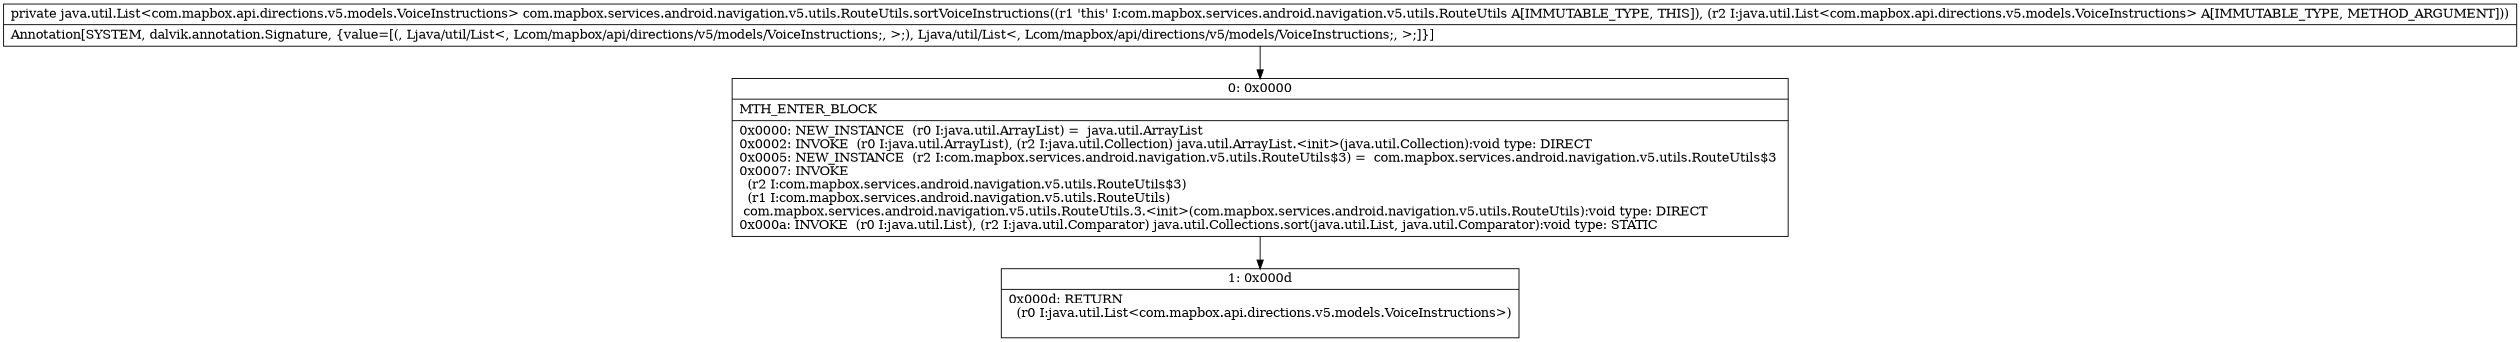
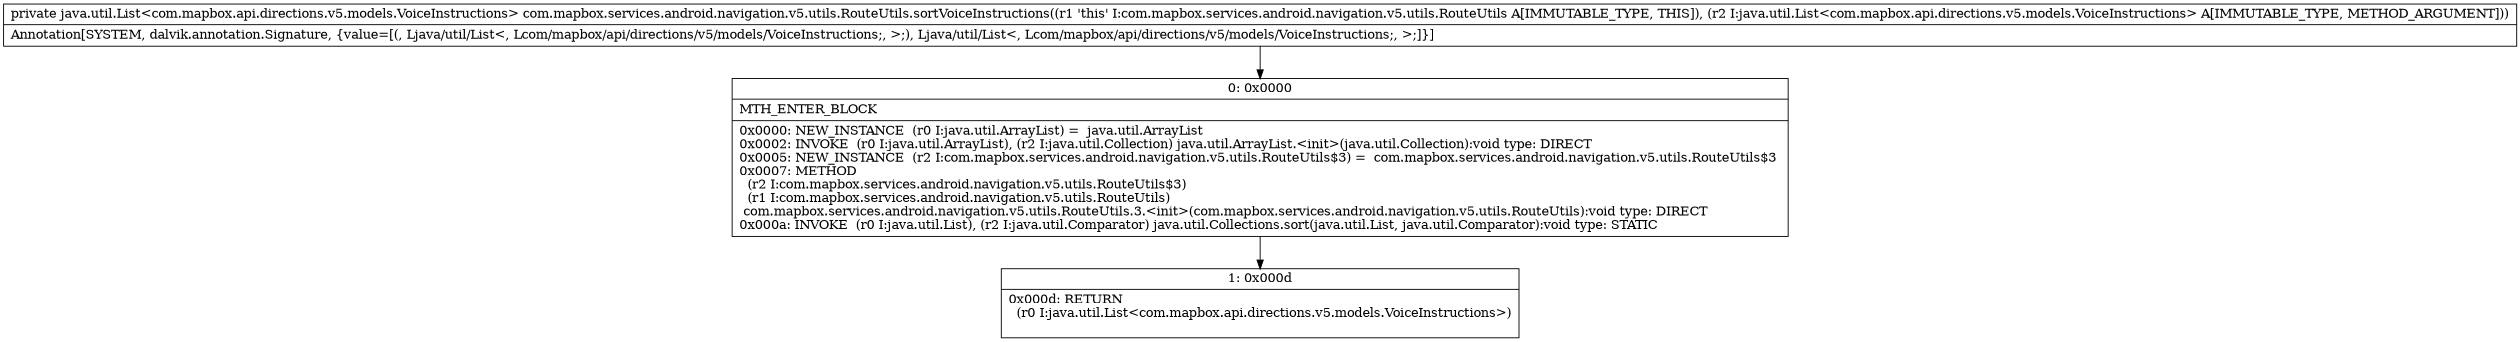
node "0: 0x0000": text "0x0007: INVOKE" -> "0x0007: METHOD"
